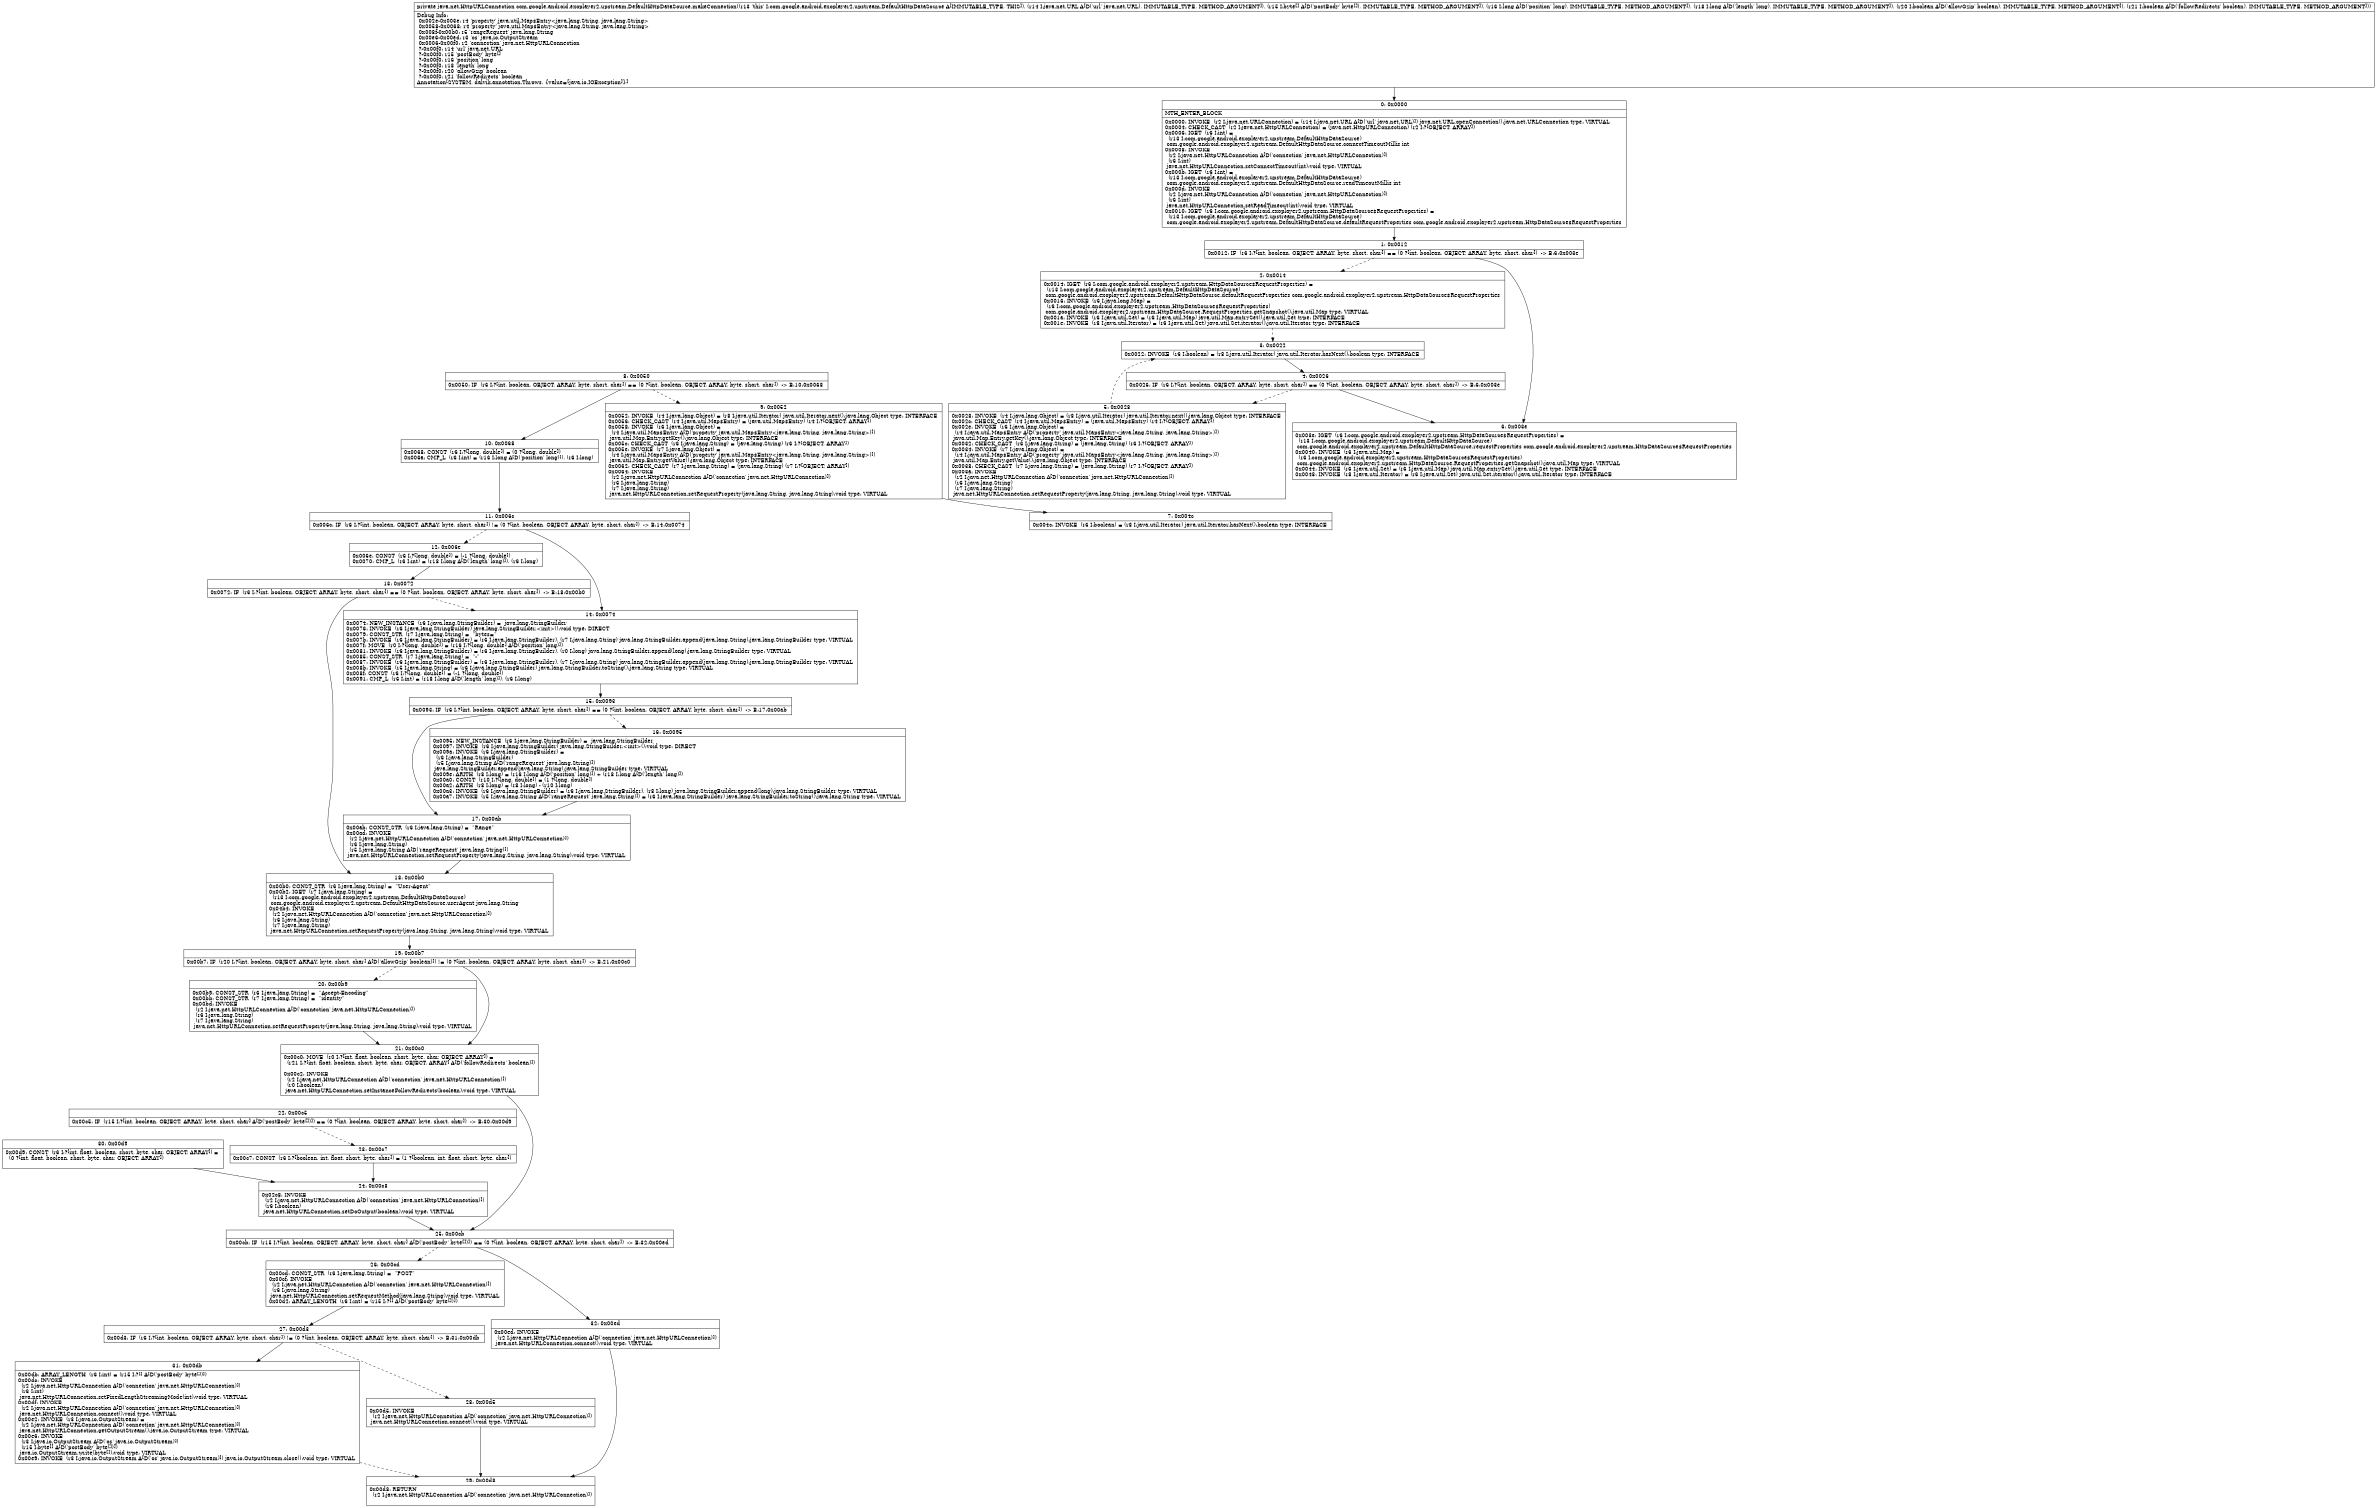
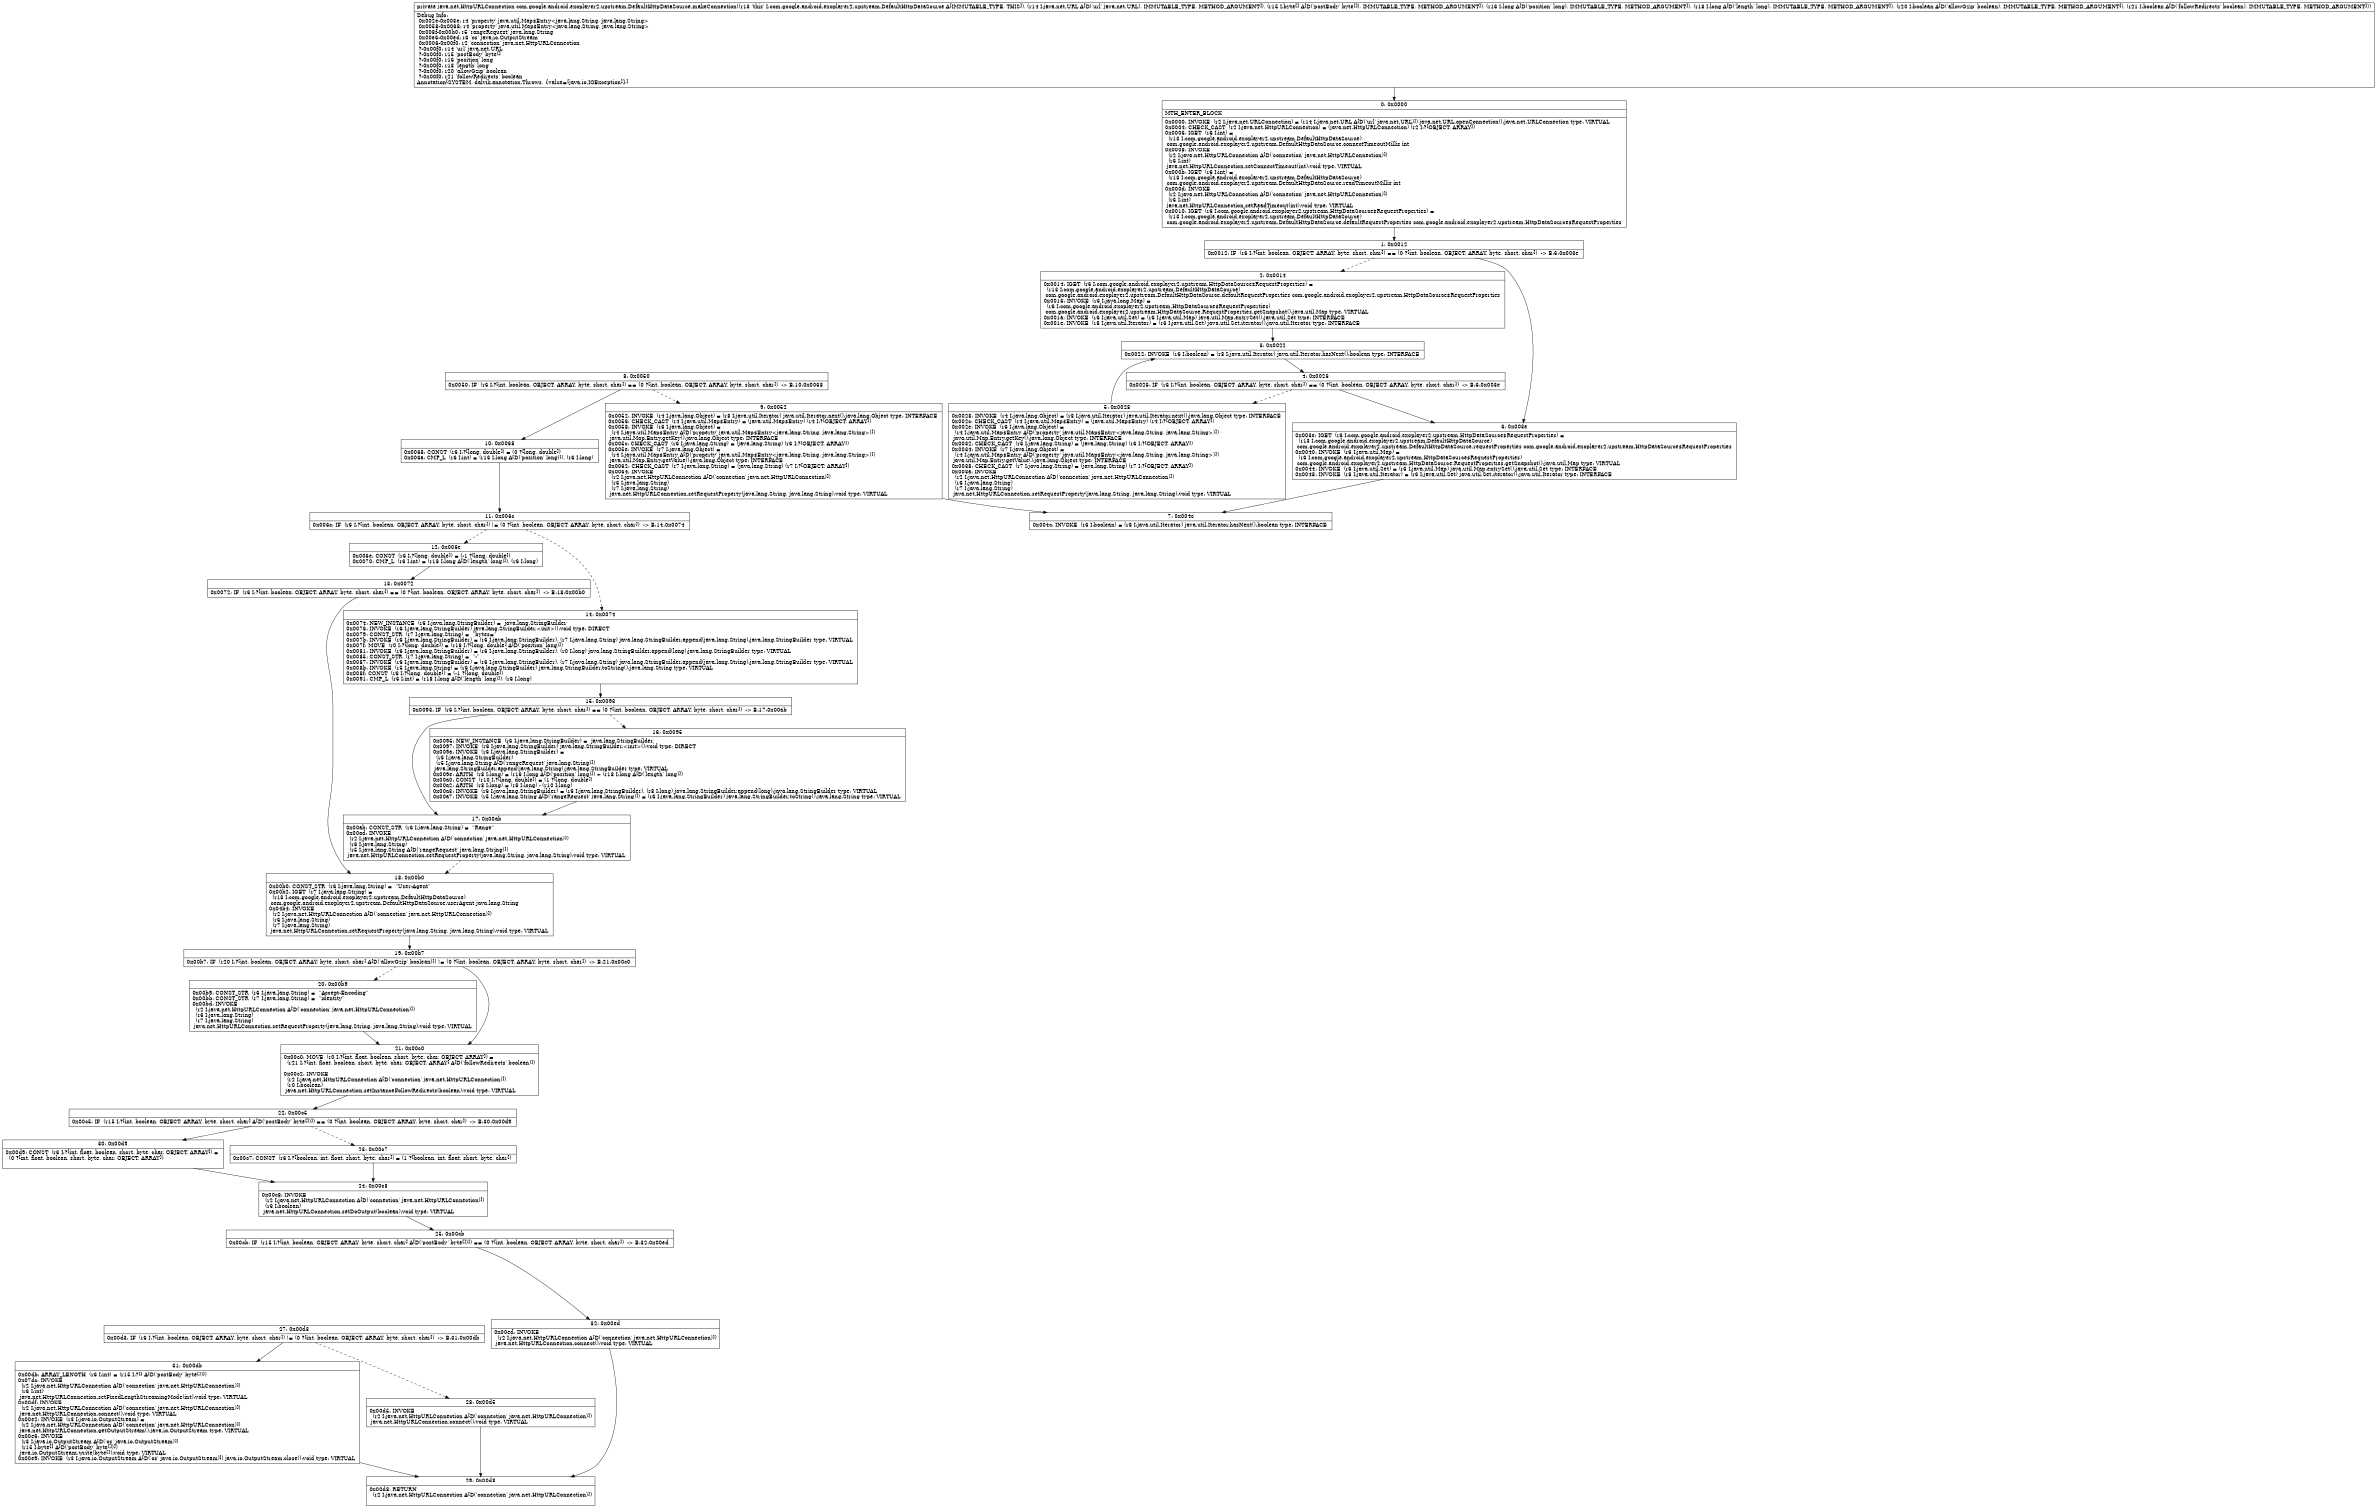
edge "2: 0x0014" -> "3: 0x0022": style dashed -> solid
edge "5: 0x0028" -> "3: 0x0022": style dashed -> solid
edge "6: 0x003e" -> "7: 0x004c": added
edge "11: 0x006c" -> "14: 0x0074": style solid -> dashed
edge "13: 0x0072" -> "14: 0x0074": removed
edge "17: 0x00ab" -> "18: 0x00b0": style solid -> dashed
edge "22: 0x00c5" -> "30: 0x00d9": added
edge "21: 0x00c0" -> "25: 0x00cb": now "21: 0x00c0" -> "22: 0x00c5"
node "24: 0x00c8": text "0x02c8: INVOKE" -> "0x00c8: INVOKE"
node "26: 0x00cd": removed
node "31: 0x00db": text "0x00dc: INVOKE" -> "0x07dc: INVOKE"
edge "31: 0x00db" -> "29: 0x00d8": style dashed -> solid
